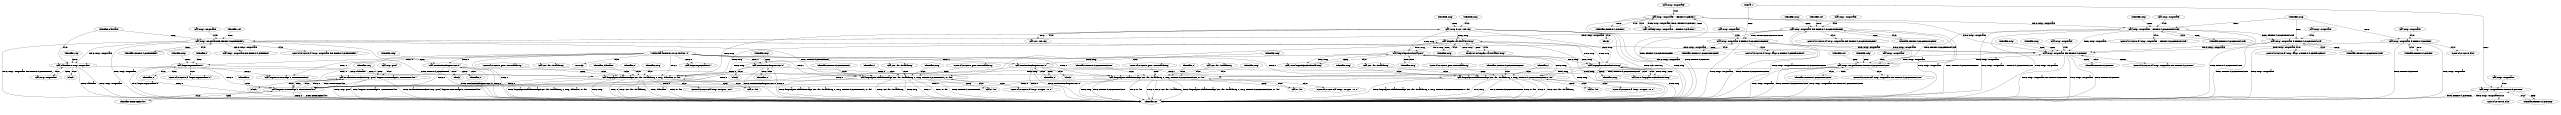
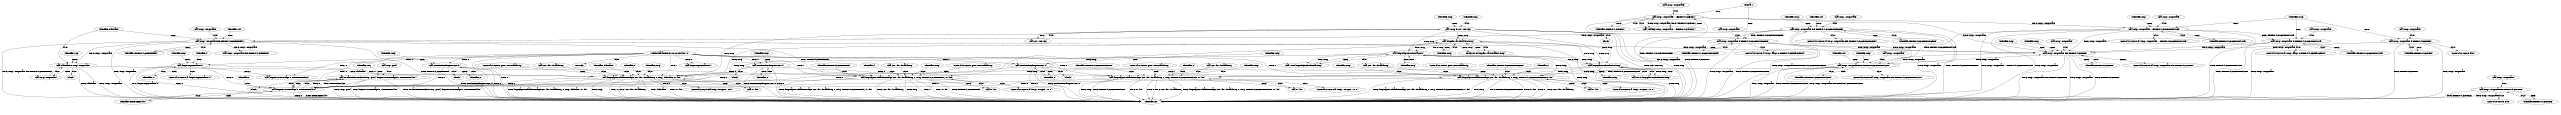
edge "(Literal,1)" -> "(Call,msg->msg_state = HTTP_MSG_DONE)": now "(Literal,1)" -> "(Call,msg->msg_state < HTTP_MSG_BODY)"
edge "(Call,msg->msg_state == HTTP_MSG_CHUNK_CRLF)" -> "(Call,msg->msg_state = HTTP_MSG_CHUNK_CRLF)": label "DDG: HTTP_CFG_CHUNK_CRLF" -> "DDG: HTTP_MSG_CHUNK_CRLF"
node "(ControlStructure,if (msg->msg_state == HTTP_MSG_TRAILERS))": removed
